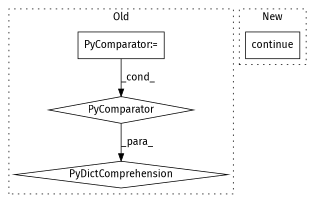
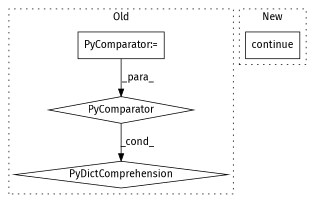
edge "PyComparator:=" -> "PyComparator": label "_cond_" -> "_para_"
edge "PyComparator" -> "PyDictComprehension": label "_para_" -> "_cond_"
